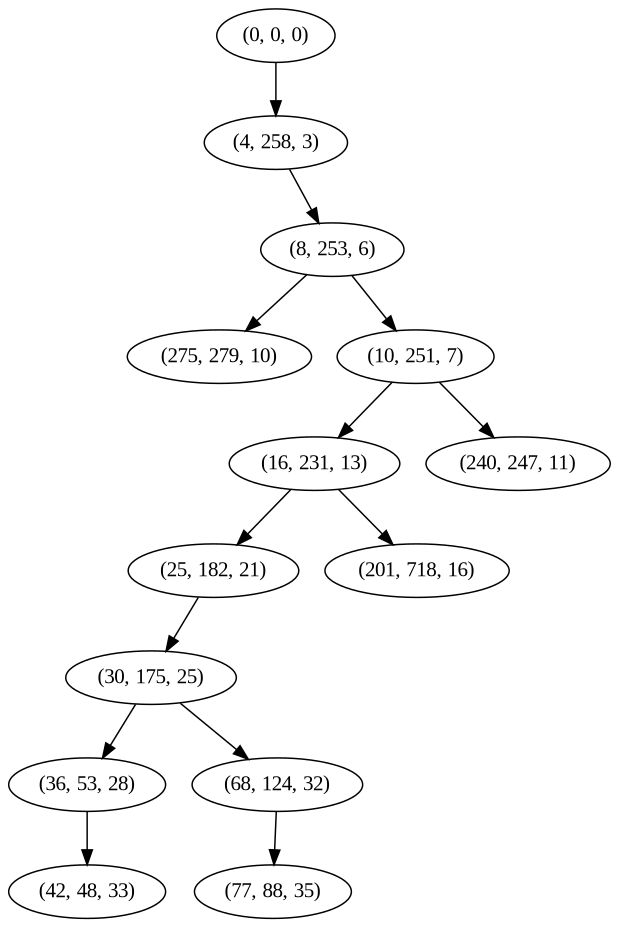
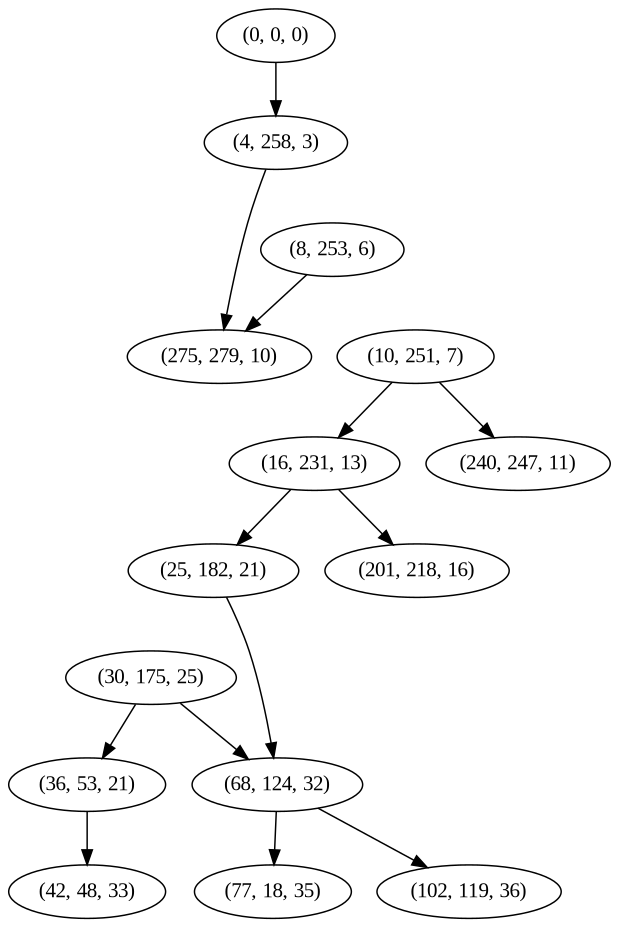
edge "(4, 258, 3)" -> "(8, 253, 6)": now "(4, 258, 3)" -> "(275, 279, 10)"
edge "(8, 253, 6)" -> "(10, 251, 7)": removed
node "(201, 718, 16)": label "(201, 718, 16)" -> "(201, 218, 16)"
edge "(25, 182, 21)" -> "(30, 175, 25)": now "(25, 182, 21)" -> "(68, 124, 32)"
node "(36, 53, 28)": label "(36, 53, 28)" -> "(36, 53, 21)"
node "(77, 88, 35)": label "(77, 88, 35)" -> "(77, 18, 35)"
node "(102, 119, 36)": added
